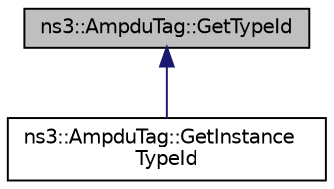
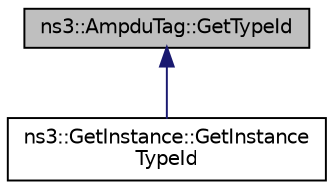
node "ns3::AmpduTag::GetInstance TypeId": label "ns3::AmpduTag::GetInstance TypeId" -> "ns3::GetInstance::GetInstance TypeId"
